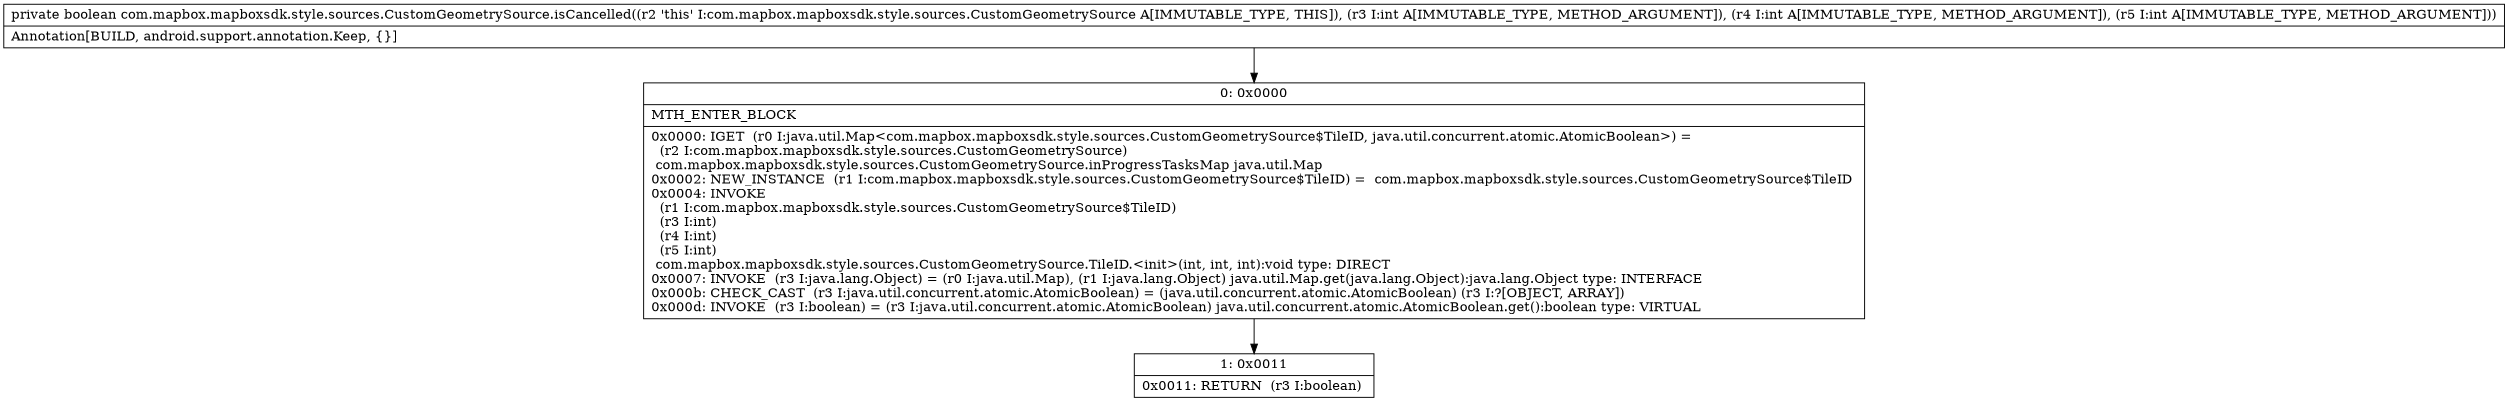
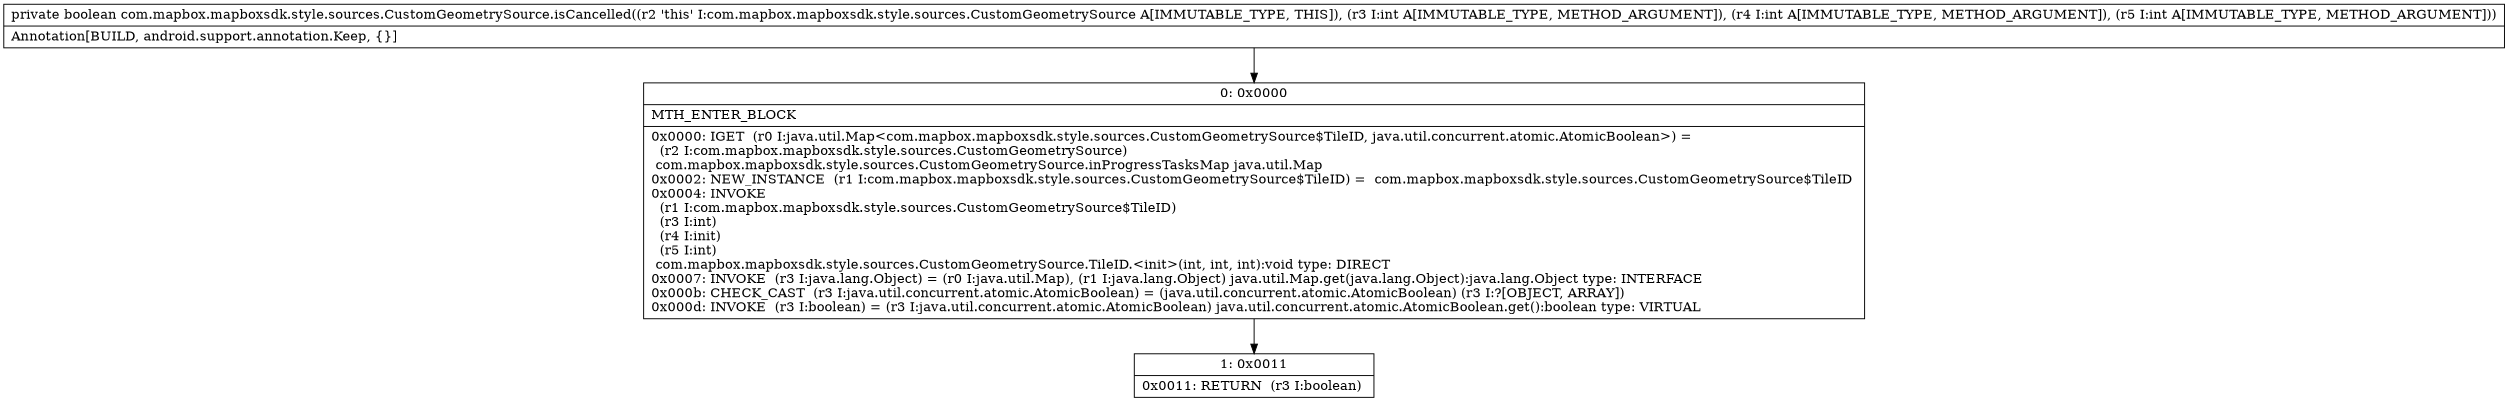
node "0: 0x0000": text "(r4 I:int)" -> "(r4 I:init)"
